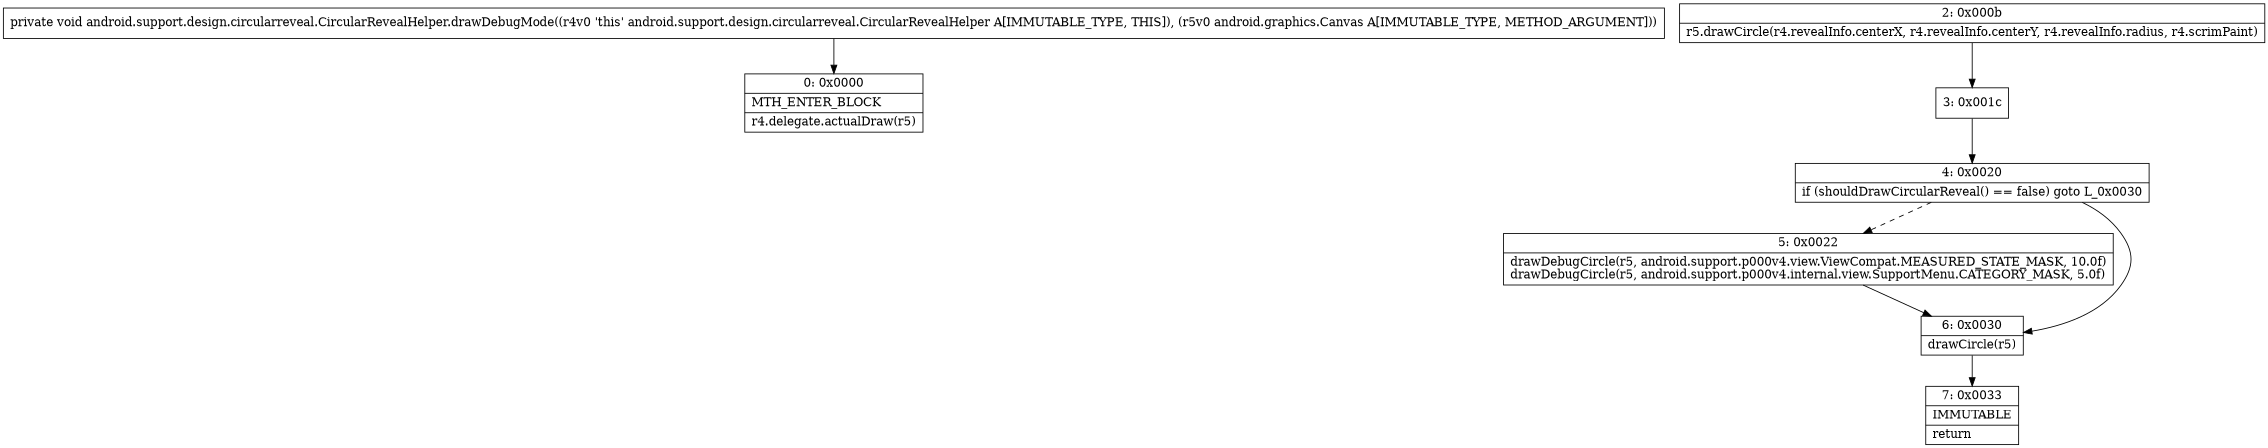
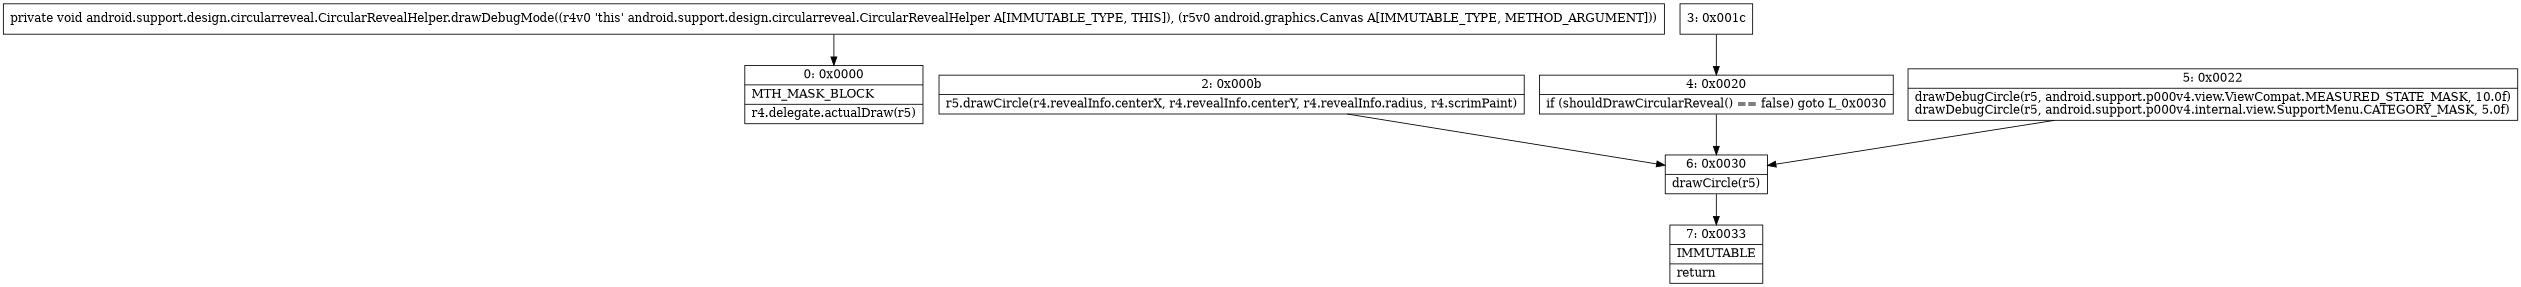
edge "2: 0x000b" -> "3: 0x001c": now "2: 0x000b" -> "6: 0x0030"
node "0: 0x0000": text "MTH_ENTER_BLOCK" -> "MTH_MASK_BLOCK"
edge "4: 0x0020" -> "5: 0x0022": removed
